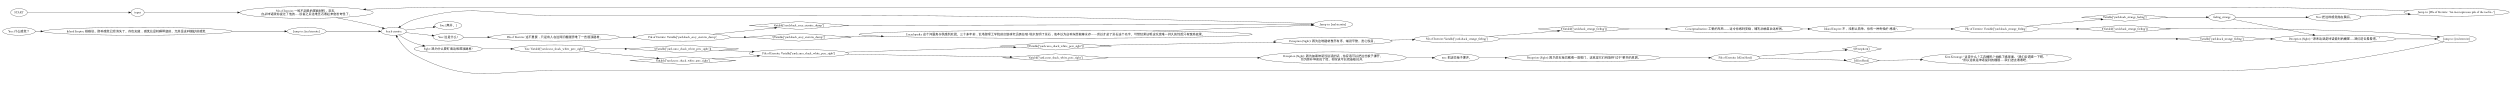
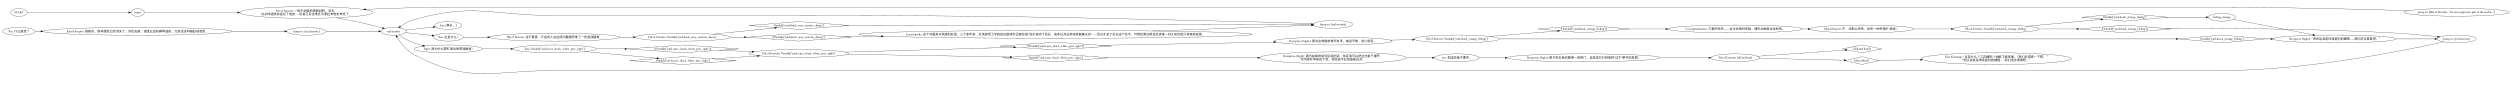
node "You: 把这种感觉抛在脑后。": removed
node "shack eternite": label "shack eternite" -> "real eternite"
node "!(Perception())": label "!(Perception())" -> "!(IsKimHere())"
